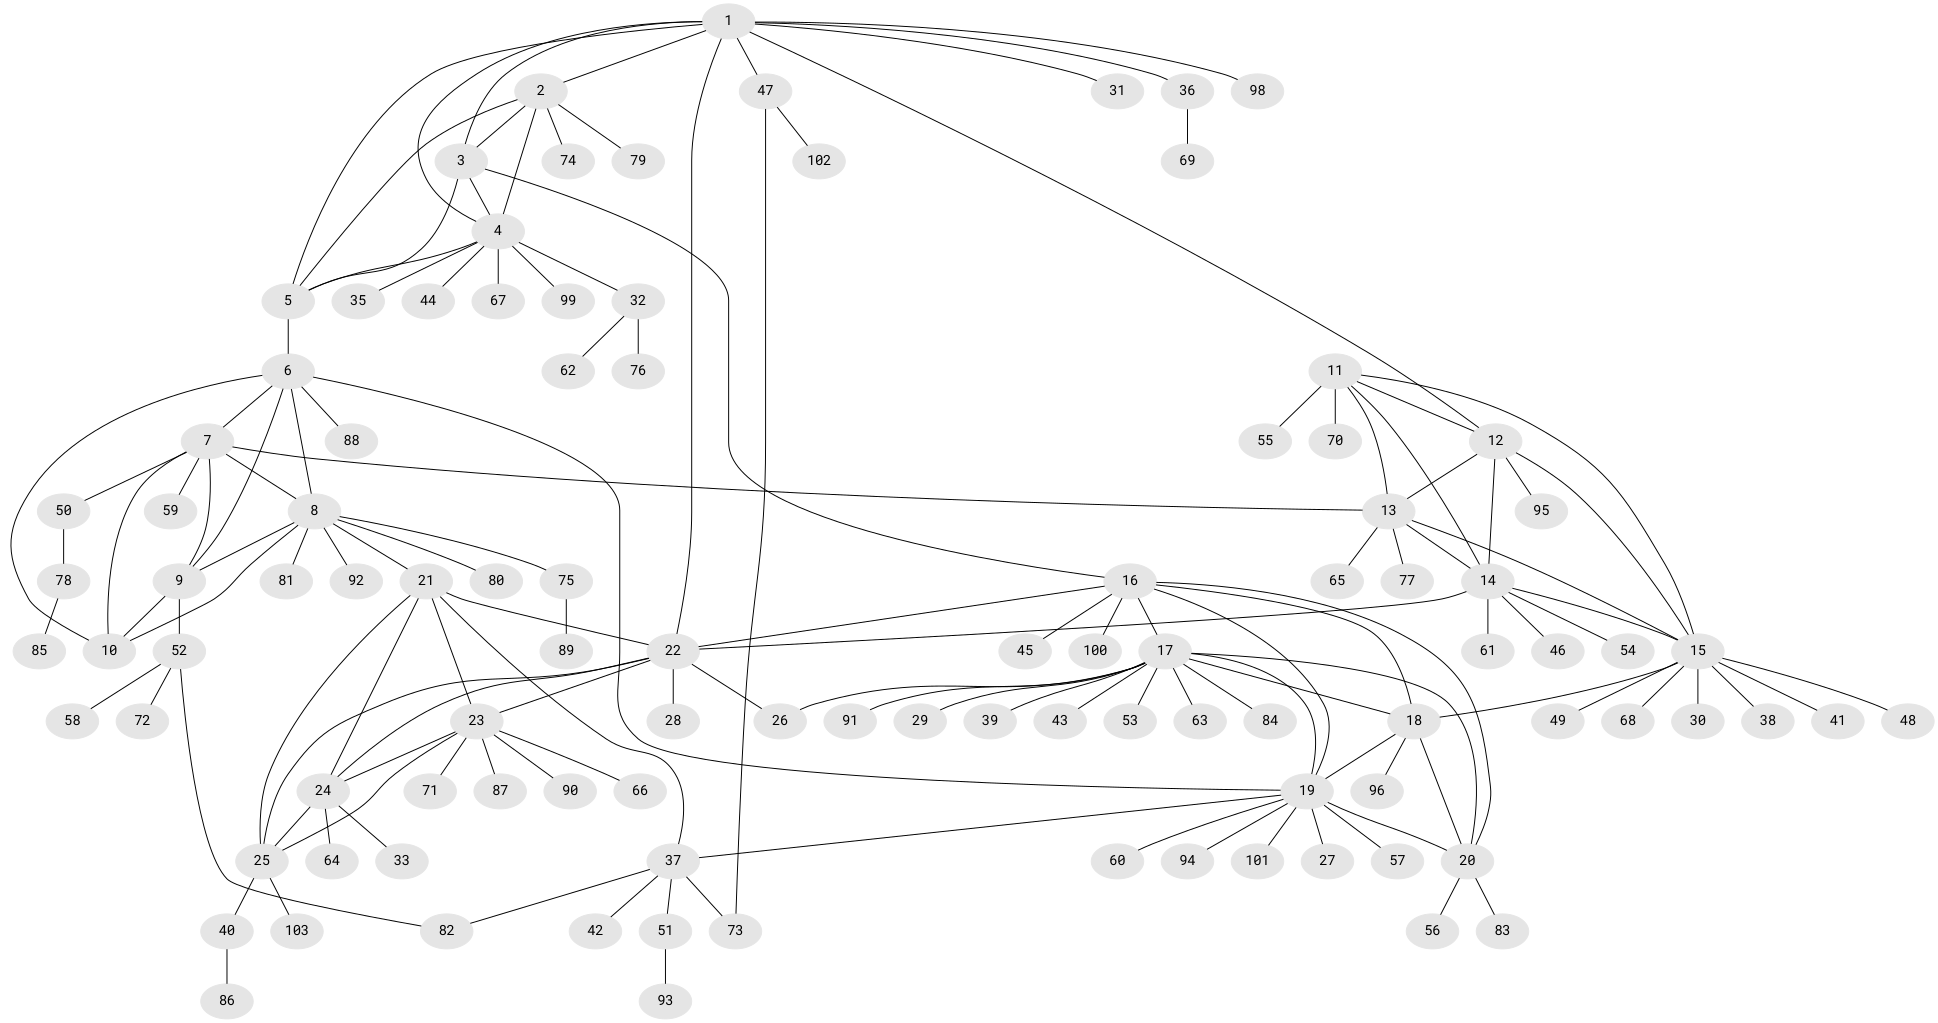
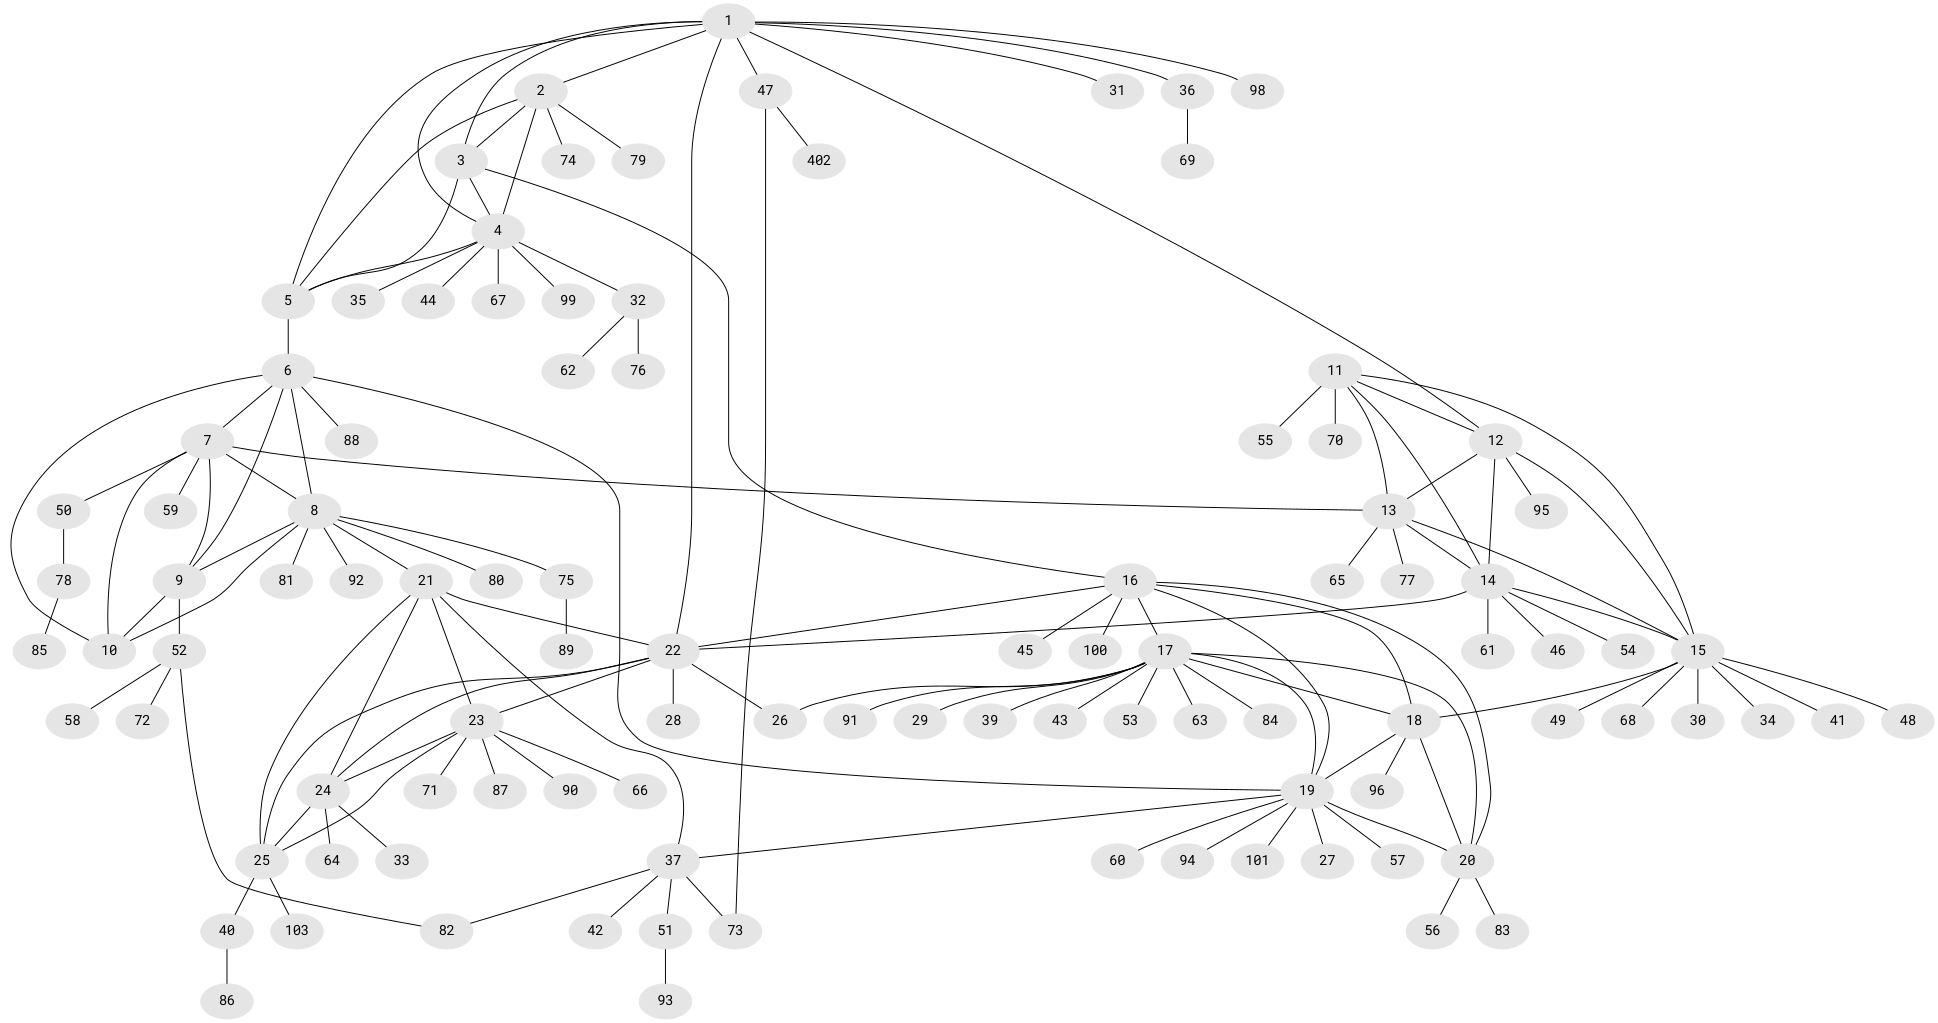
node "102": label "102" -> "402"
node "38": label "38" -> "34"
